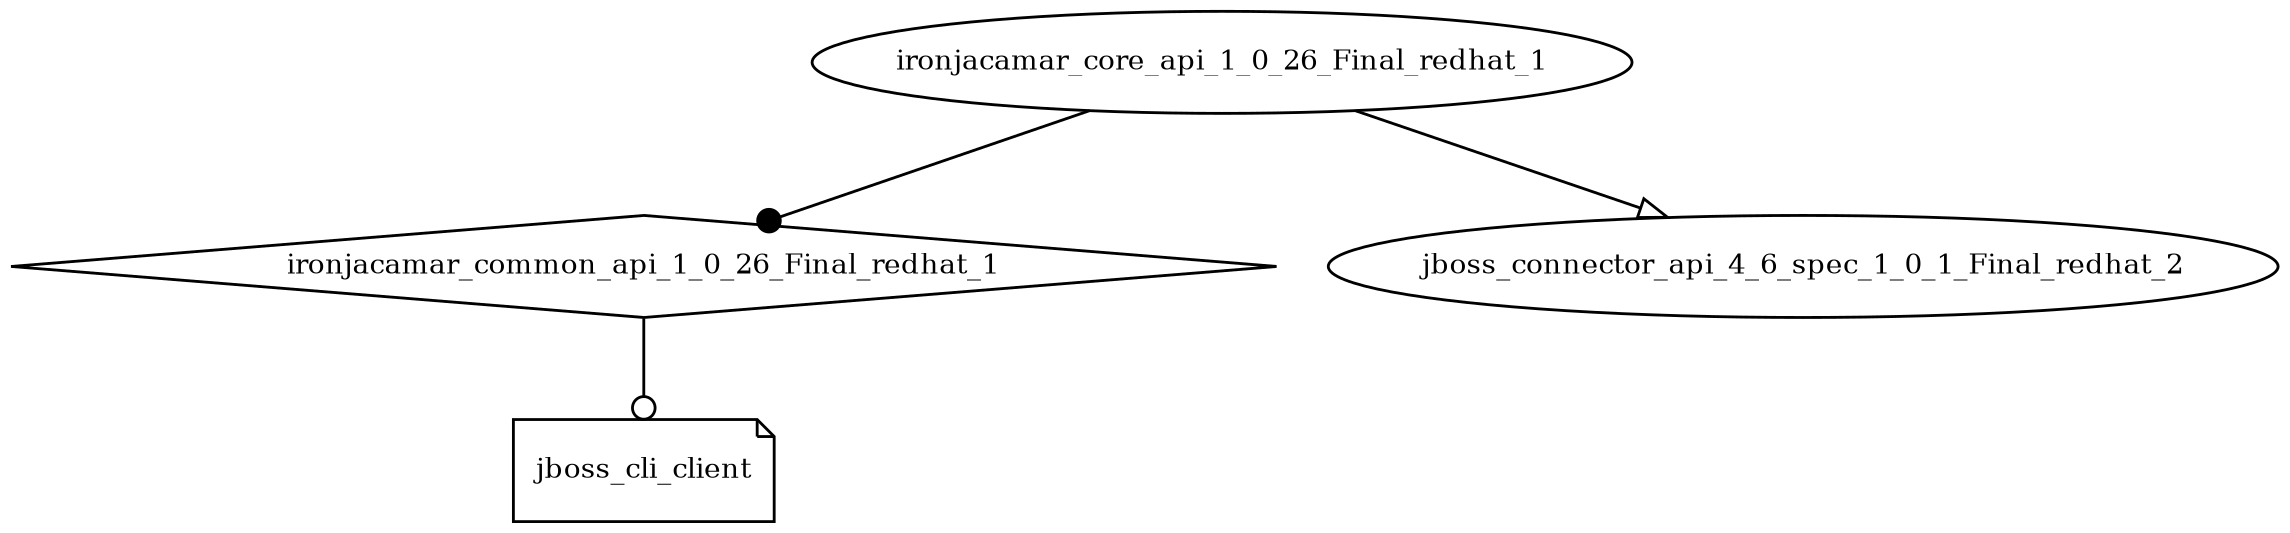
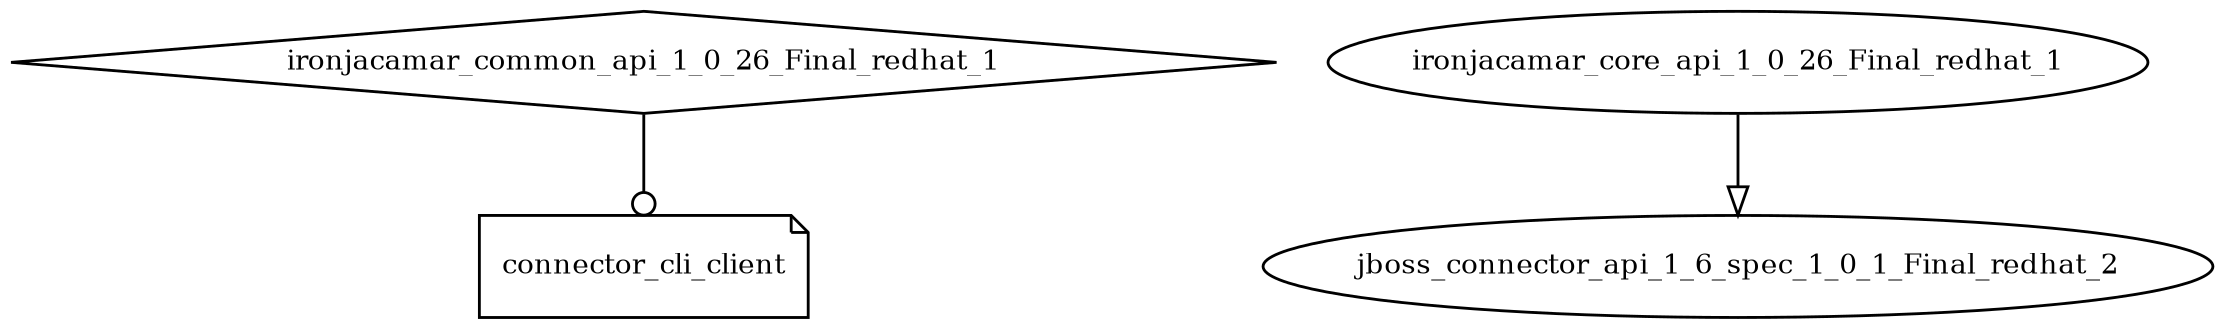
edge "ironjacamar_core_api_1_0_26_Final_redhat_1" -> "ironjacamar_common_api_1_0_26_Final_redhat_1": removed
node "jboss_connector_api_4_6_spec_1_0_1_Final_redhat_2": label "jboss_connector_api_4_6_spec_1_0_1_Final_redhat_2" -> "jboss_connector_api_1_6_spec_1_0_1_Final_redhat_2"
node "jboss_cli_client": label "jboss_cli_client" -> "connector_cli_client"
